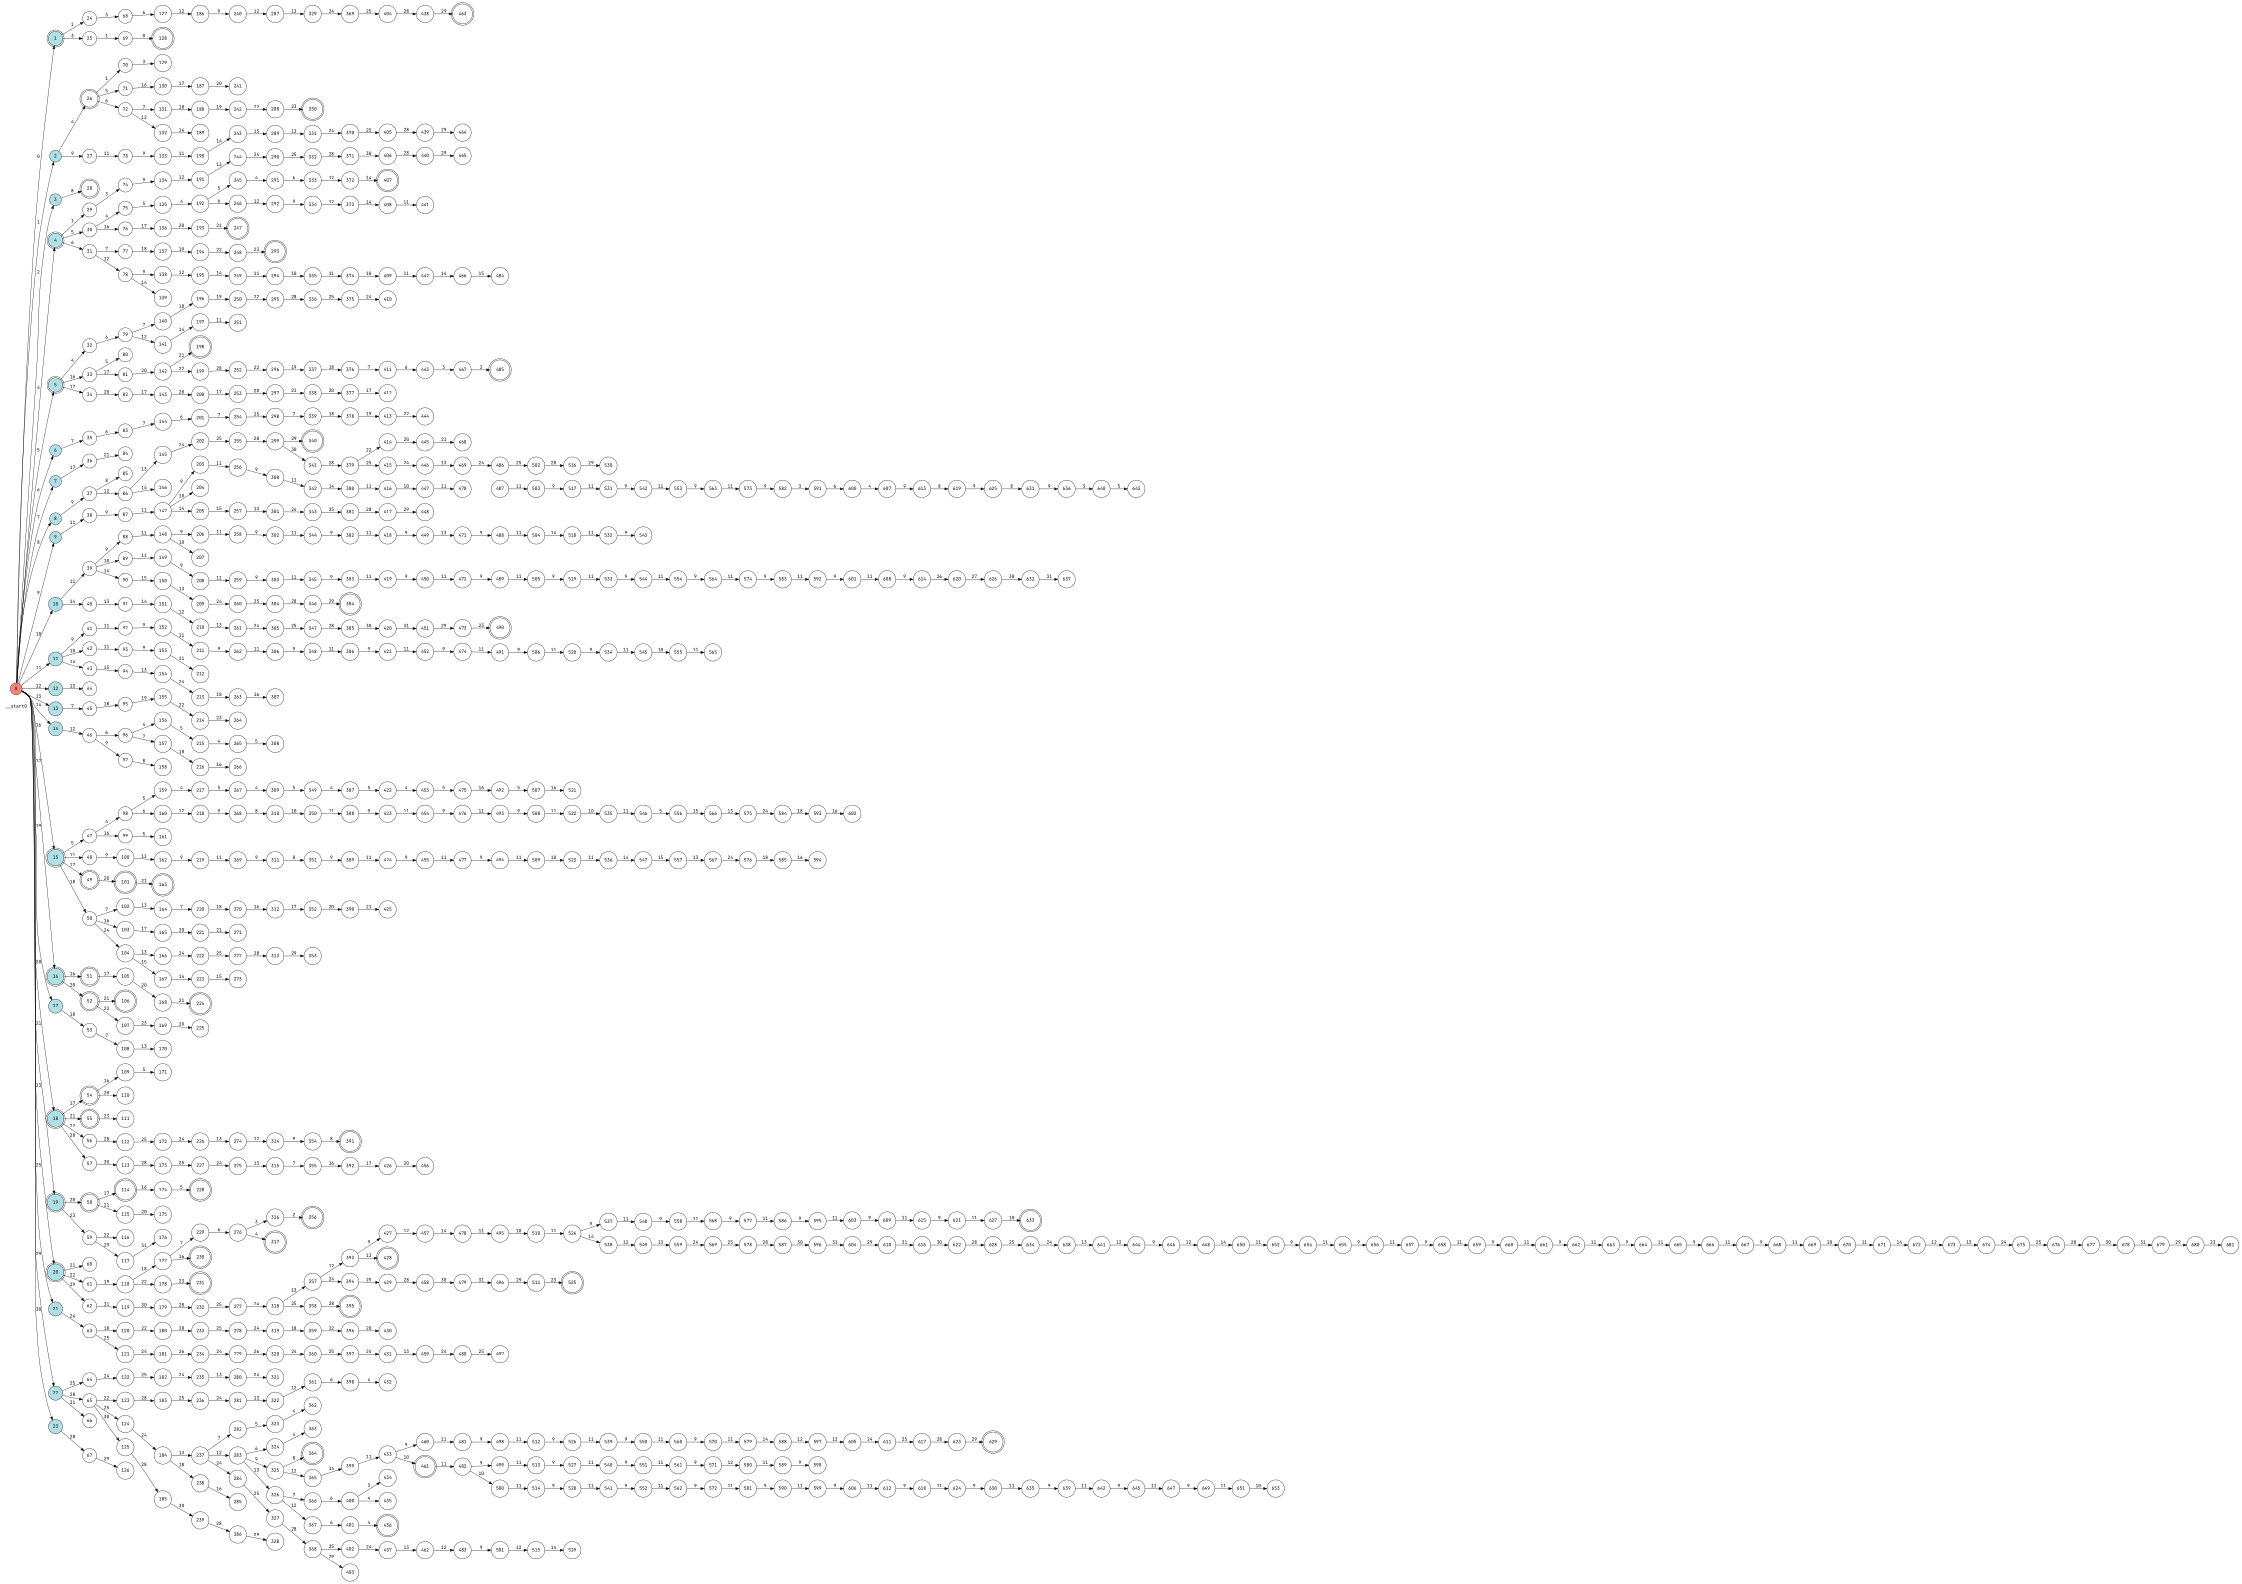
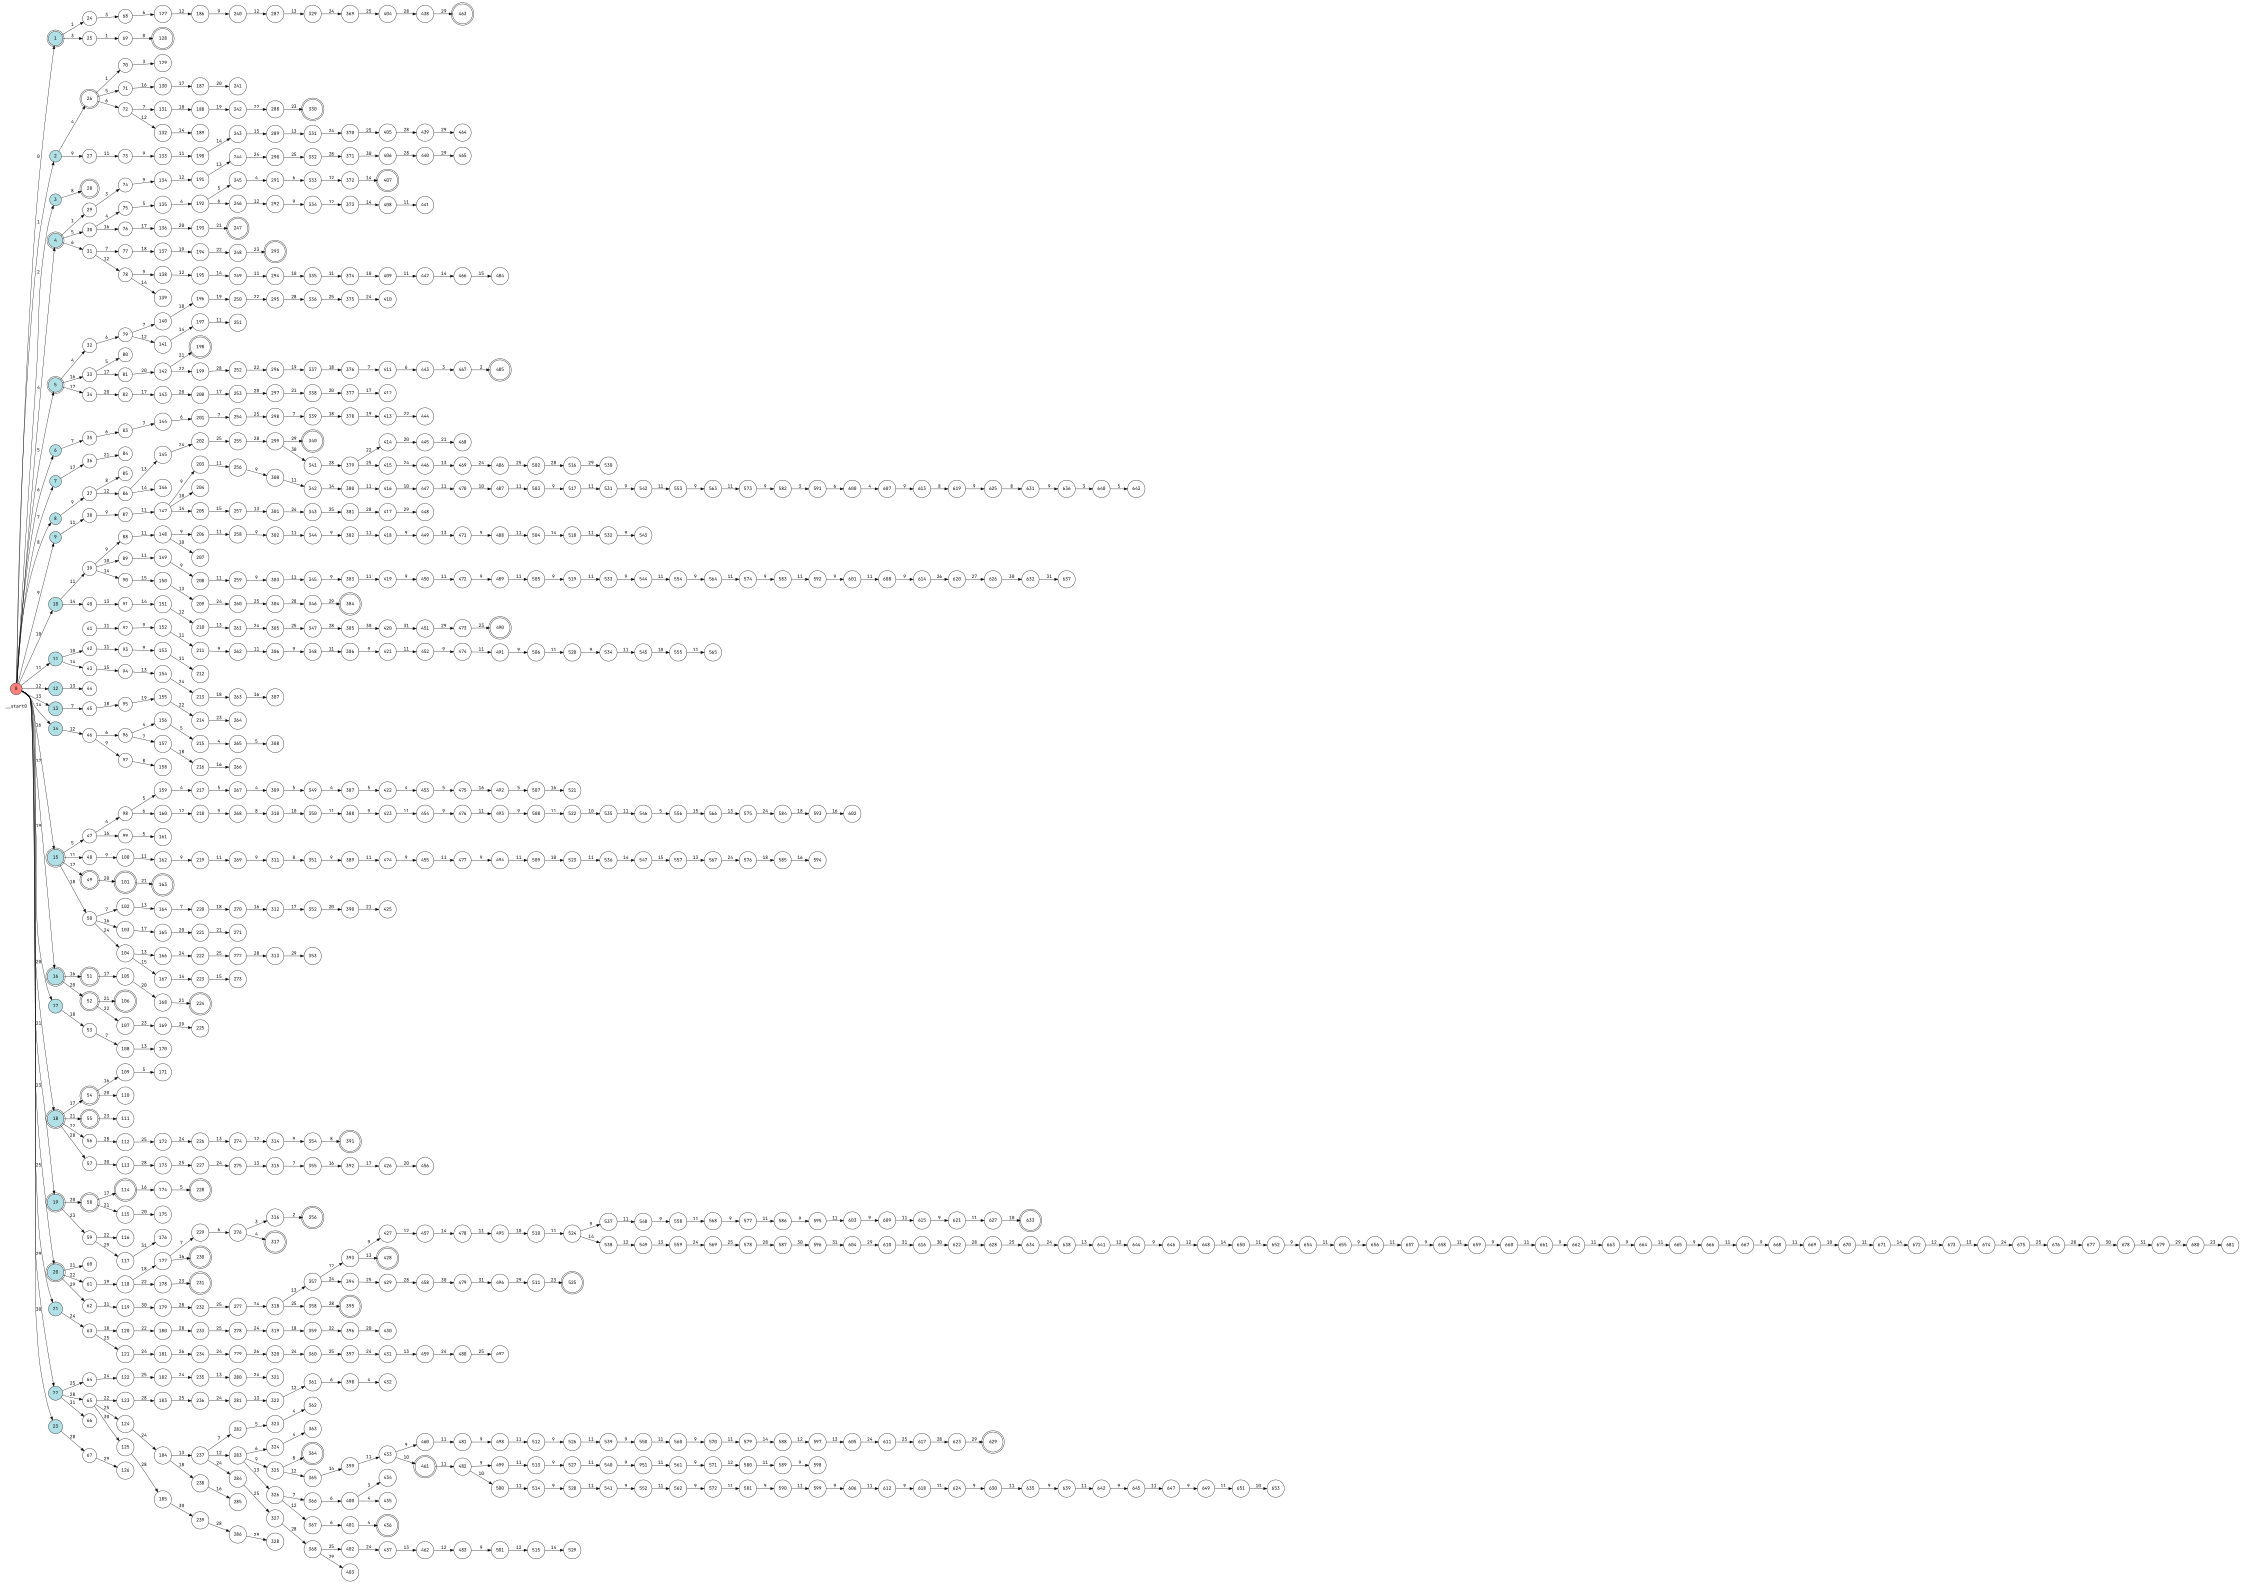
edge "470" -> "487": added, label "10"
edge "11" -> "41": removed, label "9"
node "551": label "551" -> "951"
